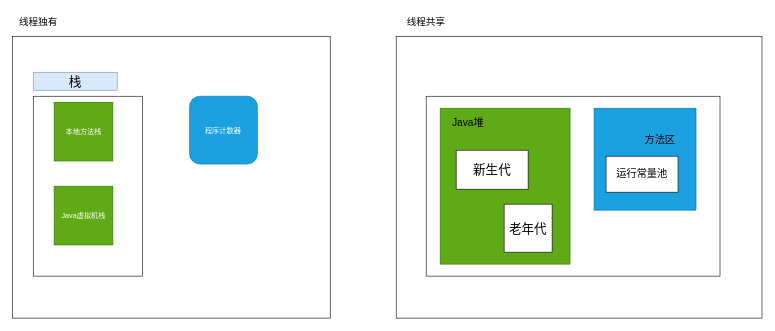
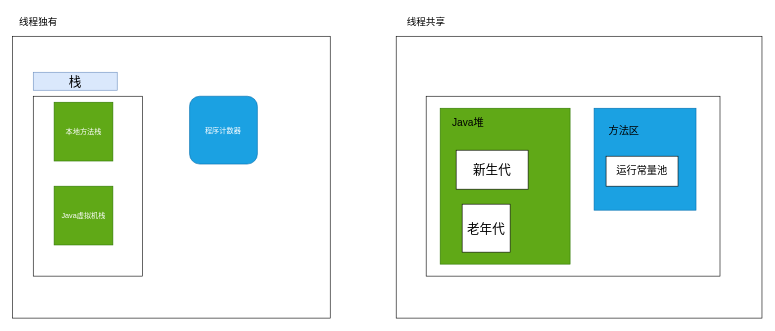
node "方法区": moved (660, 138) -> (624, 129)
node "运行常量池": size 72x36 -> 72x30
node "老年代": moved (528, 228) -> (486, 228)
